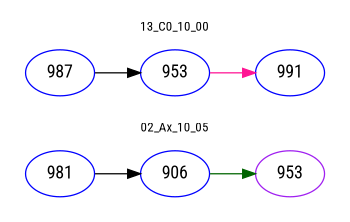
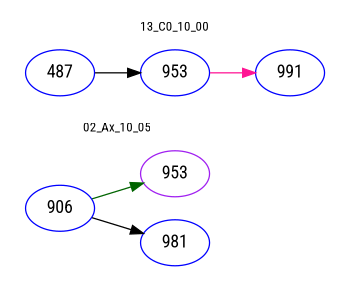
node "987": label "987" -> "487"
edge "981" -> "906": reversed
